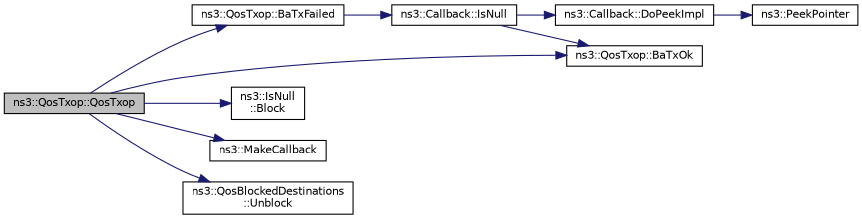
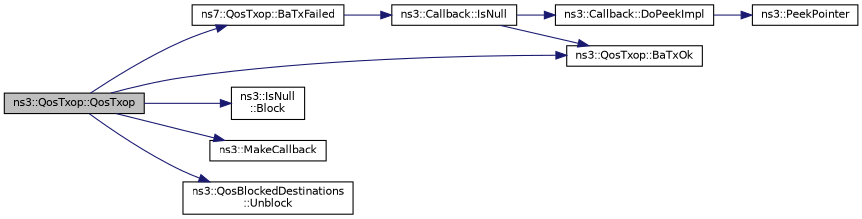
node "ns3::QosTxop::BaTxFailed": label "ns3::QosTxop::BaTxFailed" -> "ns7::QosTxop::BaTxFailed"
